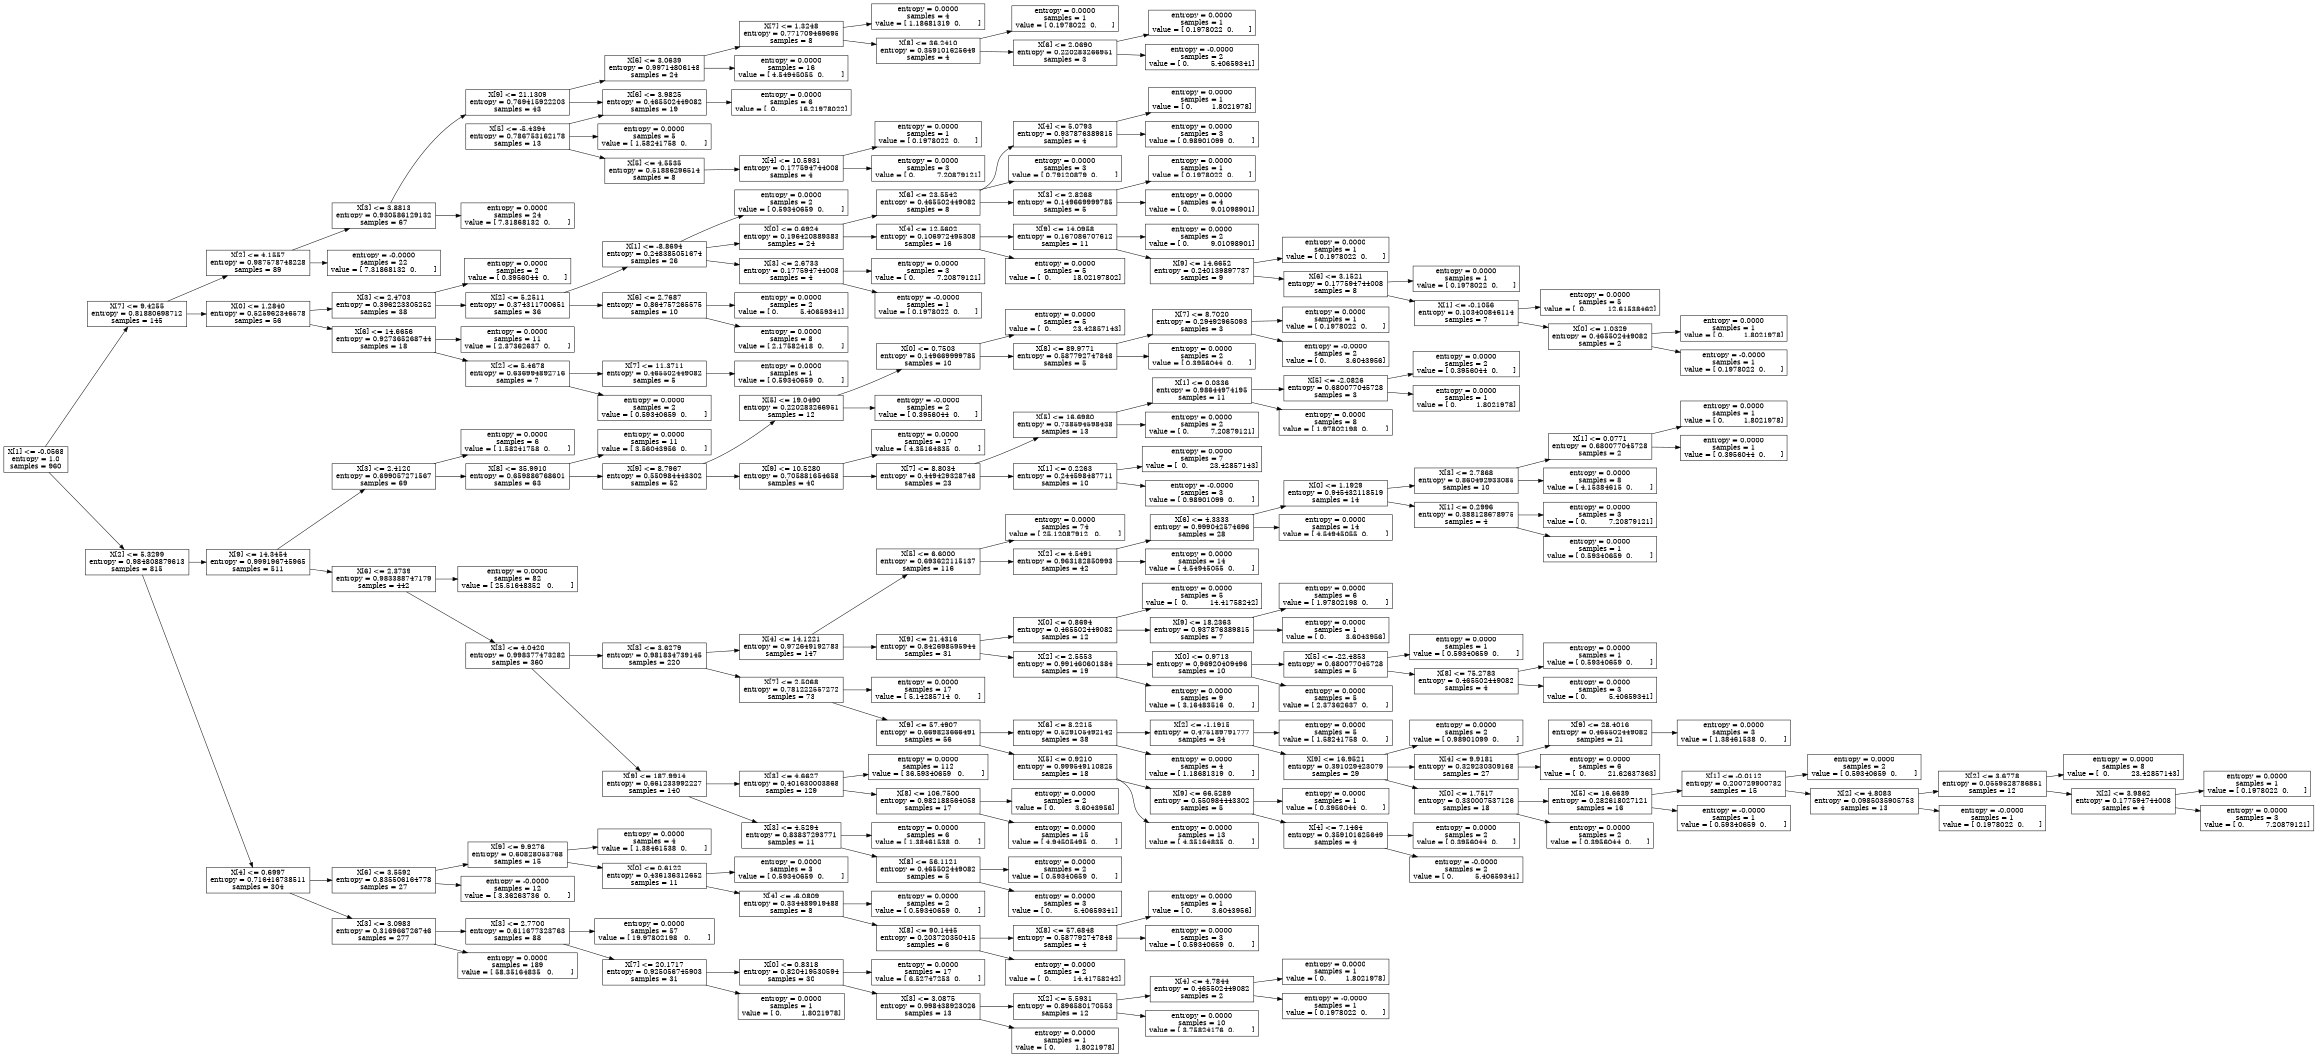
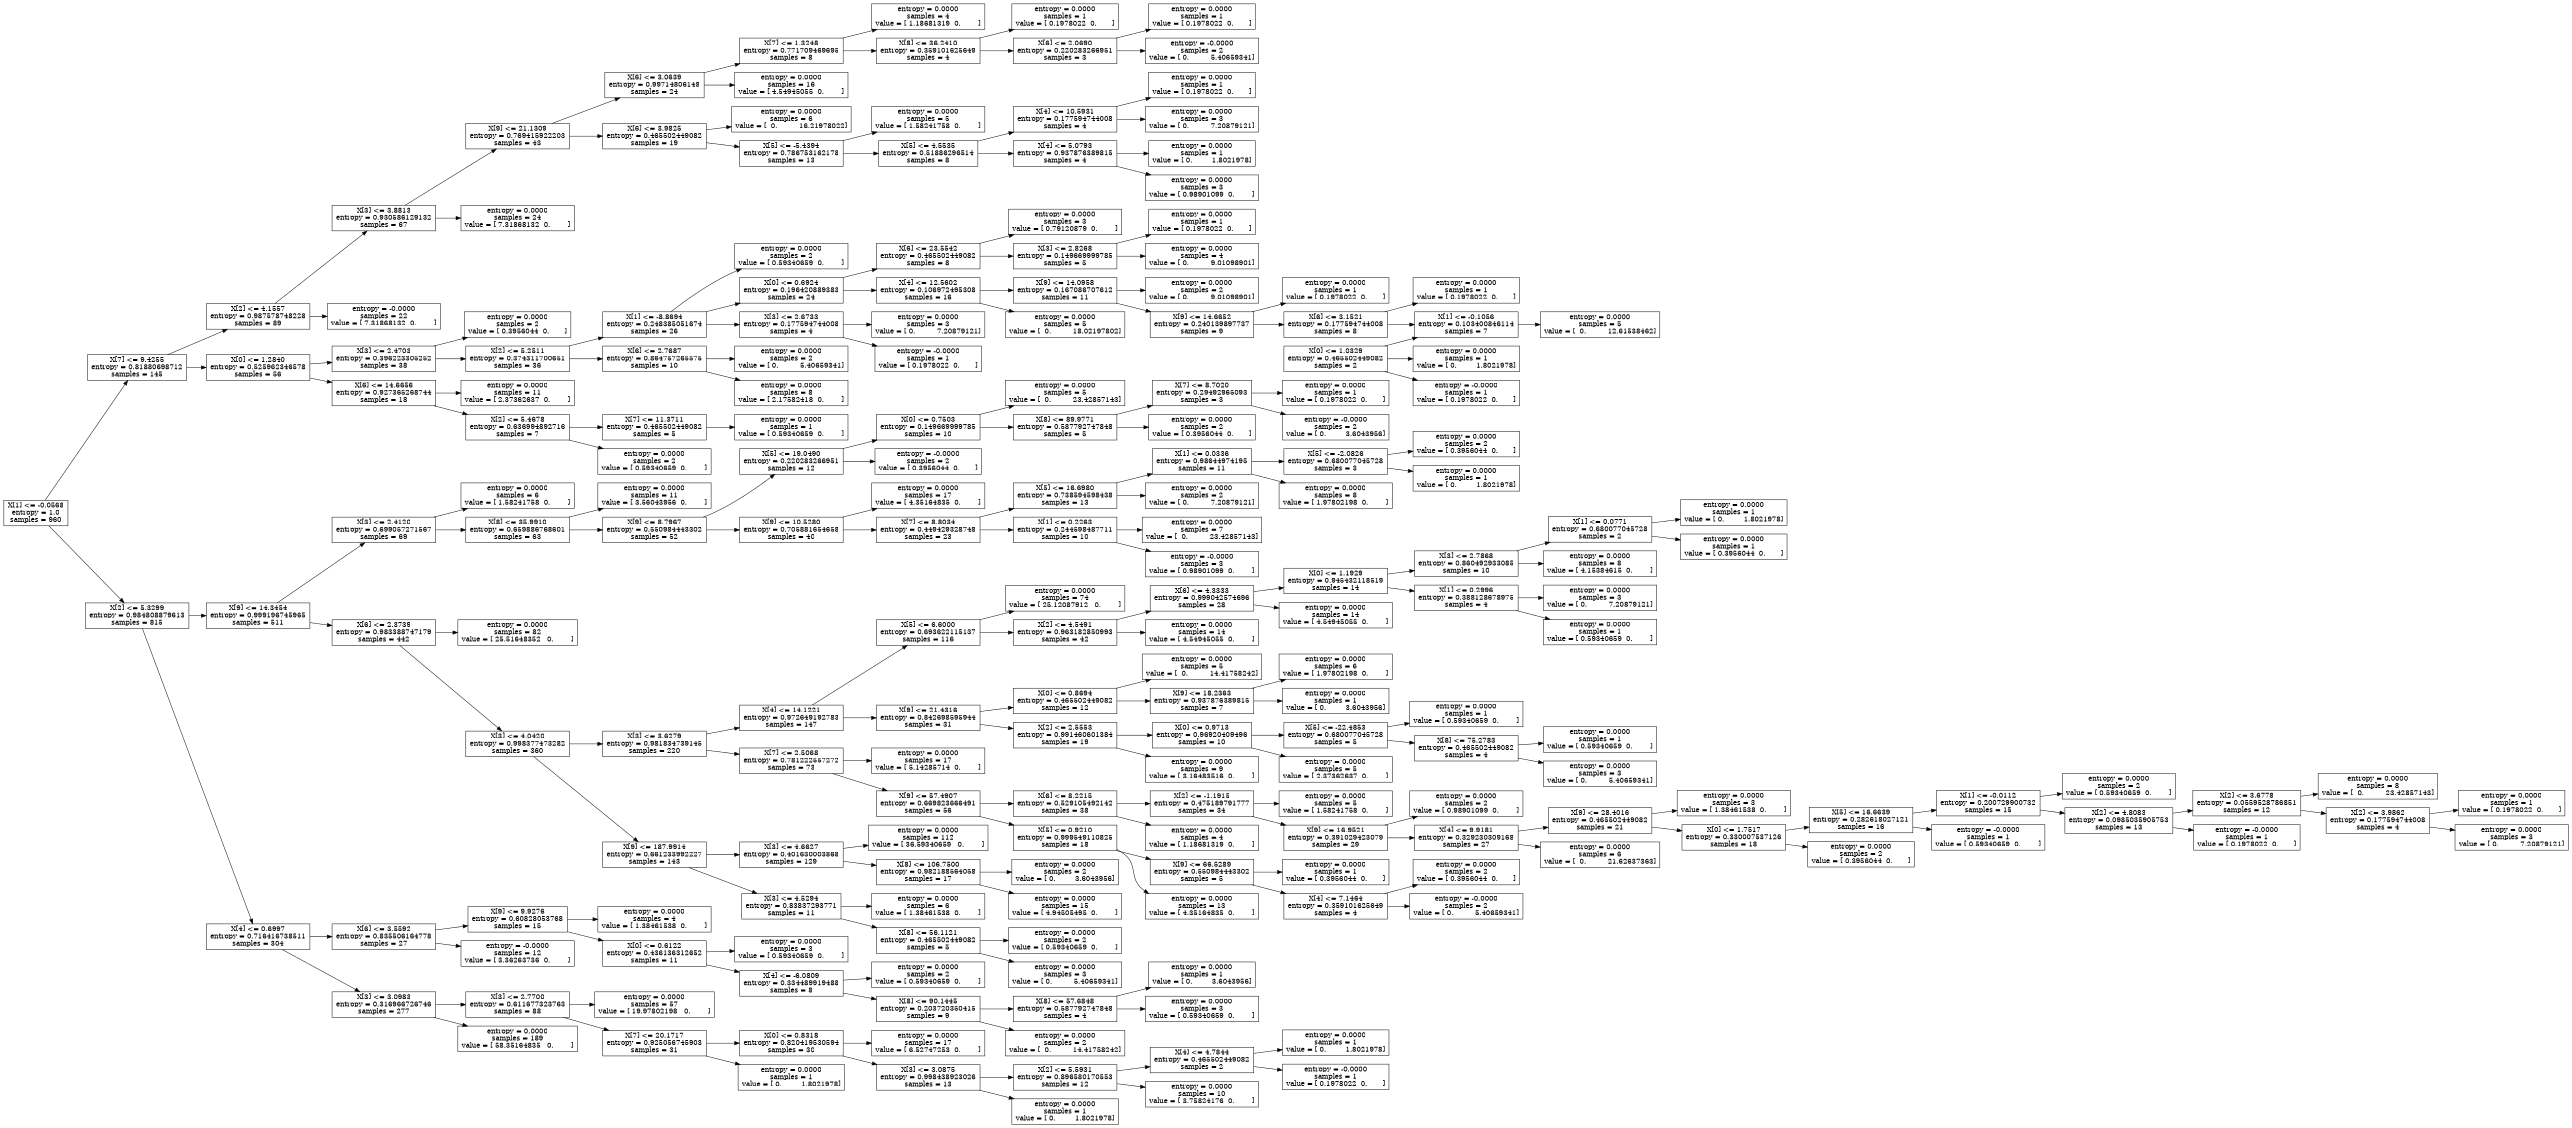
edge "X[5] <= -5.4394 entropy = 0.786753162178 samples = 13" -> "X[6] <= 3.9825 entropy = 0.465502449082 samples = 19": reversed
edge "X[6] <= 23.5542 entropy = 0.465502449082 samples = 8" -> "X[4] <= 5.0793 entropy = 0.937876389815 samples = 4": now "X[5] <= 4.5535 entropy = 0.51886296514 samples = 8" -> "X[4] <= 5.0793 entropy = 0.937876389815 samples = 4"
edge "X[1] <= -0.1056 entropy = 0.103400846114 samples = 7" -> "X[0] <= 1.0329 entropy = 0.465502449082 samples = 2": reversed
node "X[9] <= 187.9914 entropy = 0.661233992227 samples = 140": label "X[9] <= 187.9914 entropy = 0.661233992227 samples = 140" -> "X[9] <= 187.9914 entropy = 0.661233992227 samples = 143"
edge "X[9] <= 16.9521 entropy = 0.391029423079 samples = 29" -> "X[0] <= 1.7517 entropy = 0.330007537126 samples = 18": now "X[9] <= 28.4016 entropy = 0.465502449082 samples = 21" -> "X[0] <= 1.7517 entropy = 0.330007537126 samples = 18"
node "X[8] <= 90.1445 entropy = 0.203720350415 samples = 6": label "X[8] <= 90.1445 entropy = 0.203720350415 samples = 6" -> "X[8] <= 90.1445 entropy = 0.203720350415 samples = 9"
